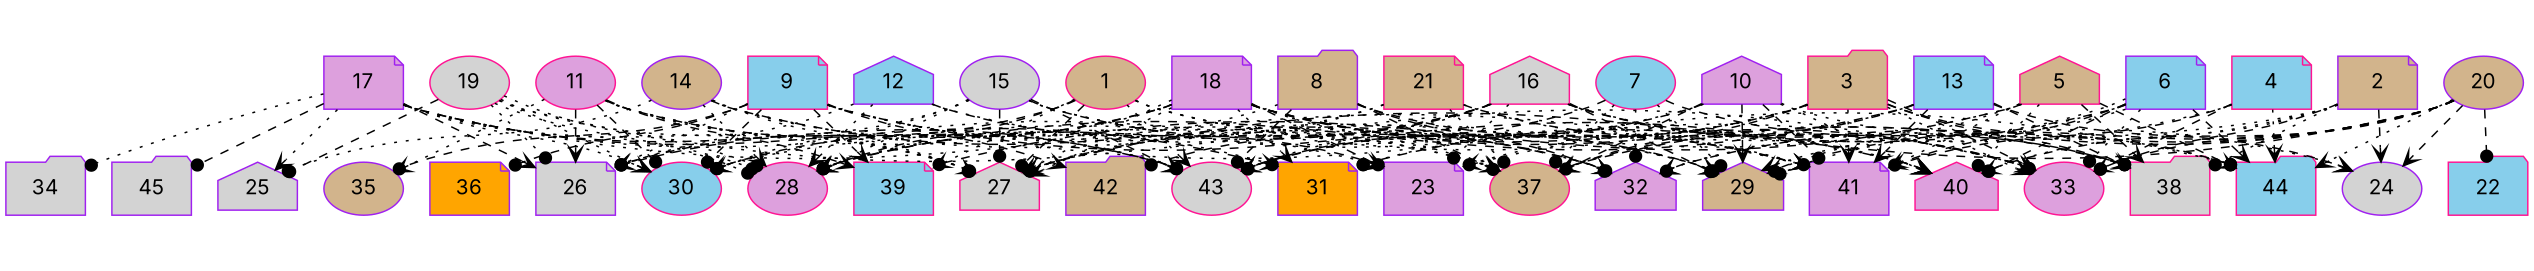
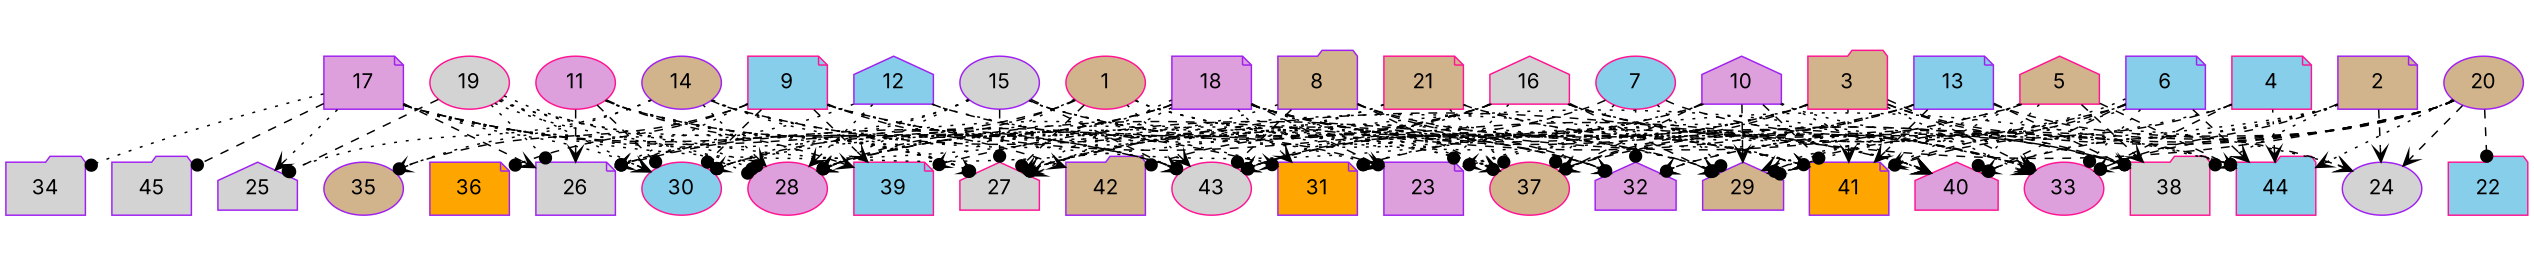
edge "11" -> "35": now "14" -> "35"
edge "2" -> "30": arrowhead vee -> dot
node "41": fillcolor plum -> orange
